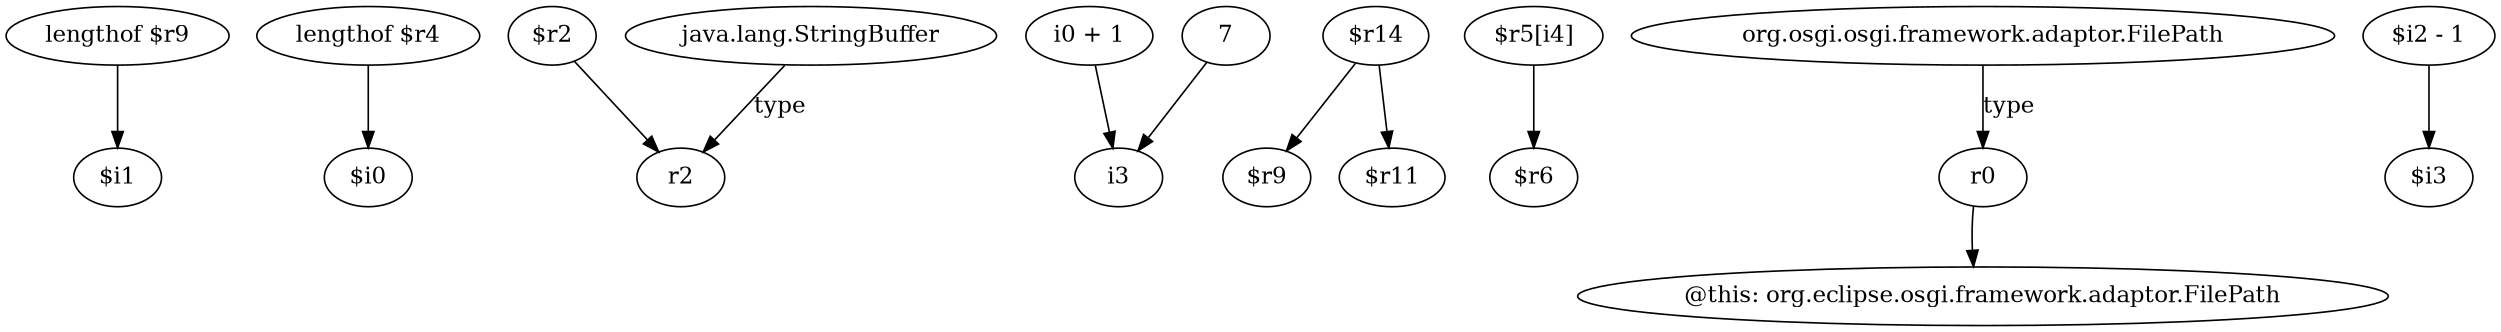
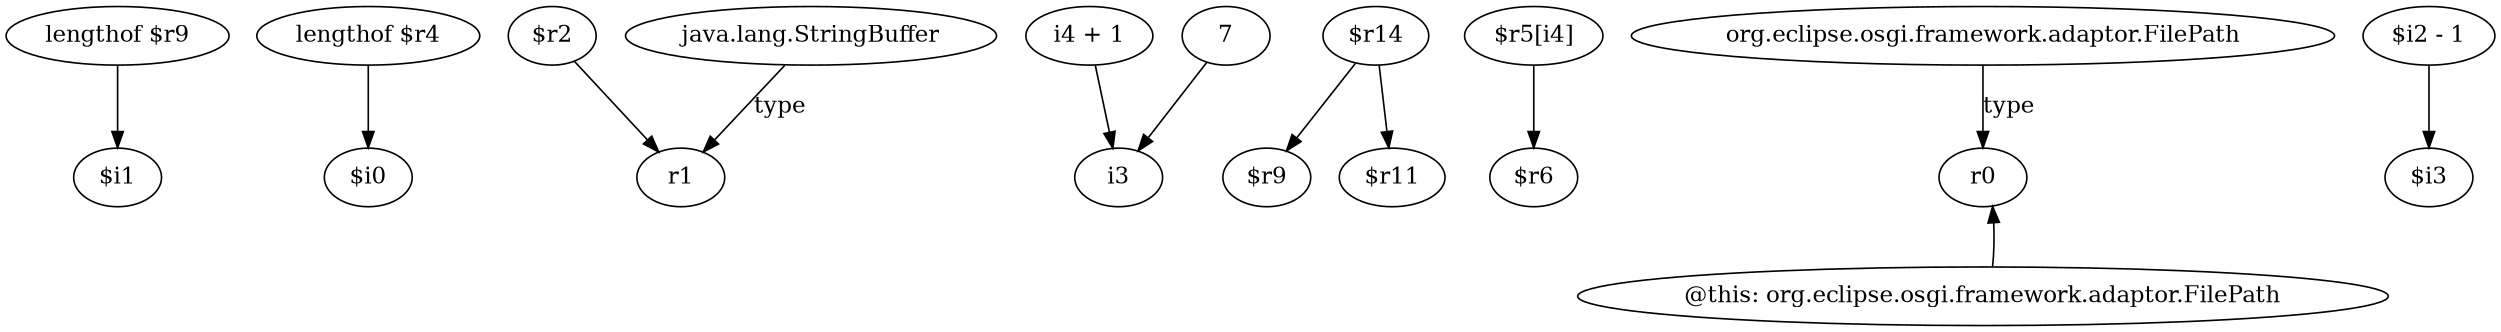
node "i0 + 1": label "i0 + 1" -> "i4 + 1"
node "org.osgi.osgi.framework.adaptor.FilePath": label "org.osgi.osgi.framework.adaptor.FilePath" -> "org.eclipse.osgi.framework.adaptor.FilePath"
node "r2": label "r2" -> "r1"
edge "r0" -> "@this: org.eclipse.osgi.framework.adaptor.FilePath": reversed
